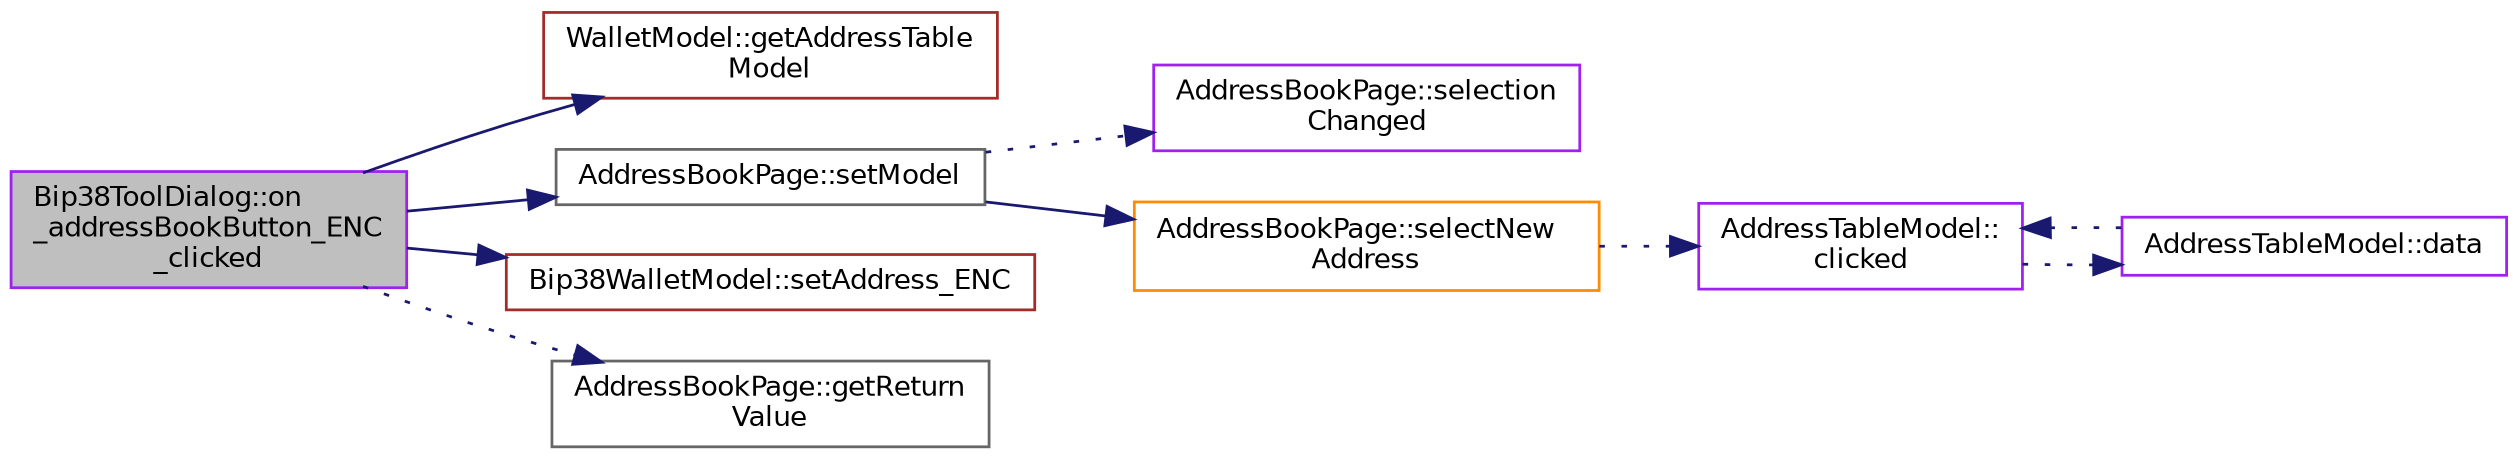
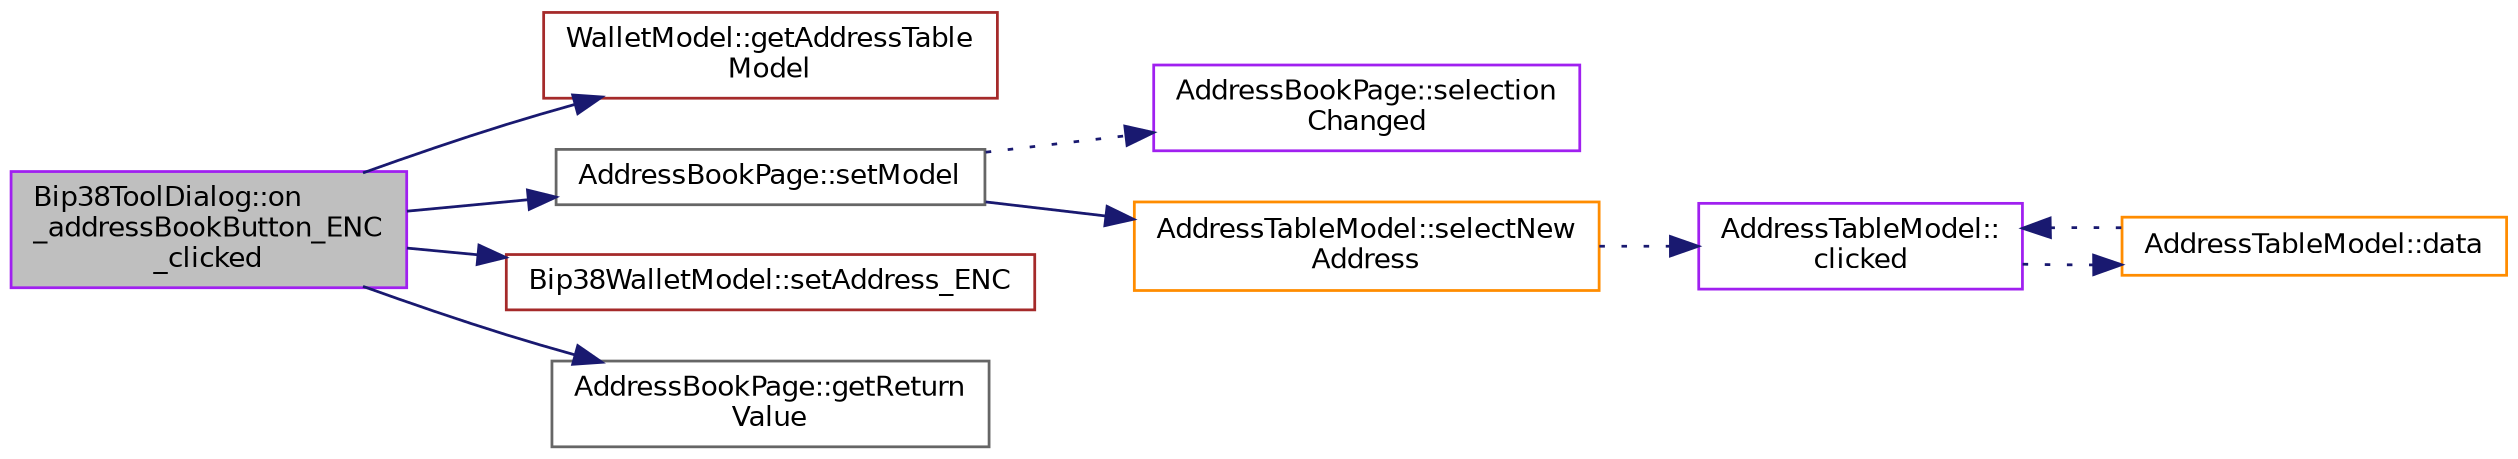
node "AddressBookPage::selectNew Address": label "AddressBookPage::selectNew Address" -> "AddressTableModel::selectNew Address"
node "AddressTableModel::data": color purple -> darkorange
edge "Bip38ToolDialog::on _addressBookButton_ENC _clicked" -> "AddressBookPage::getReturn Value": style dotted -> solid
